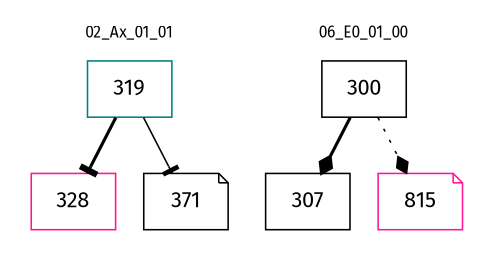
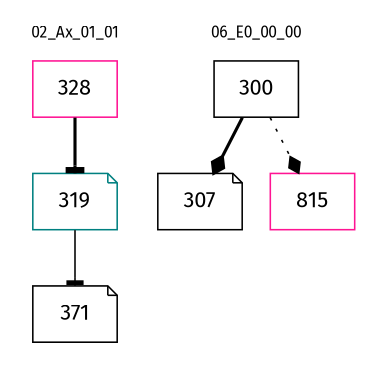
cluster "06_E0_01_00": label "06_E0_01_00" -> "06_E0_00_00"
node "319": shape box -> note
edge "319" -> "328": reversed
node "307": shape box -> note
node "815": shape note -> box
